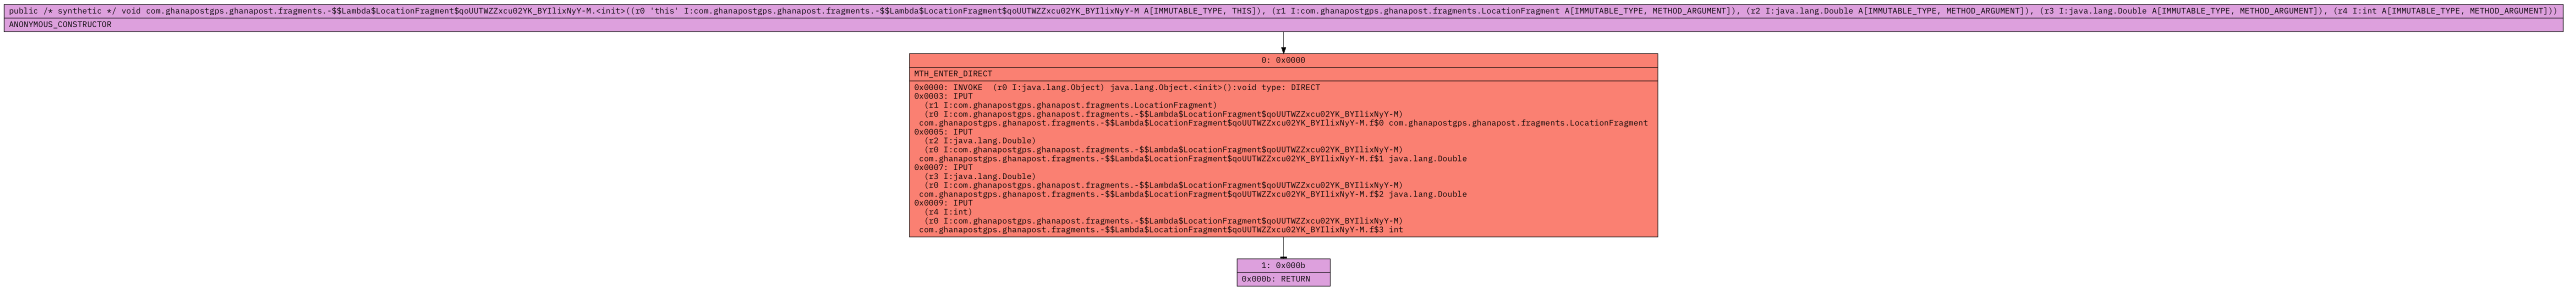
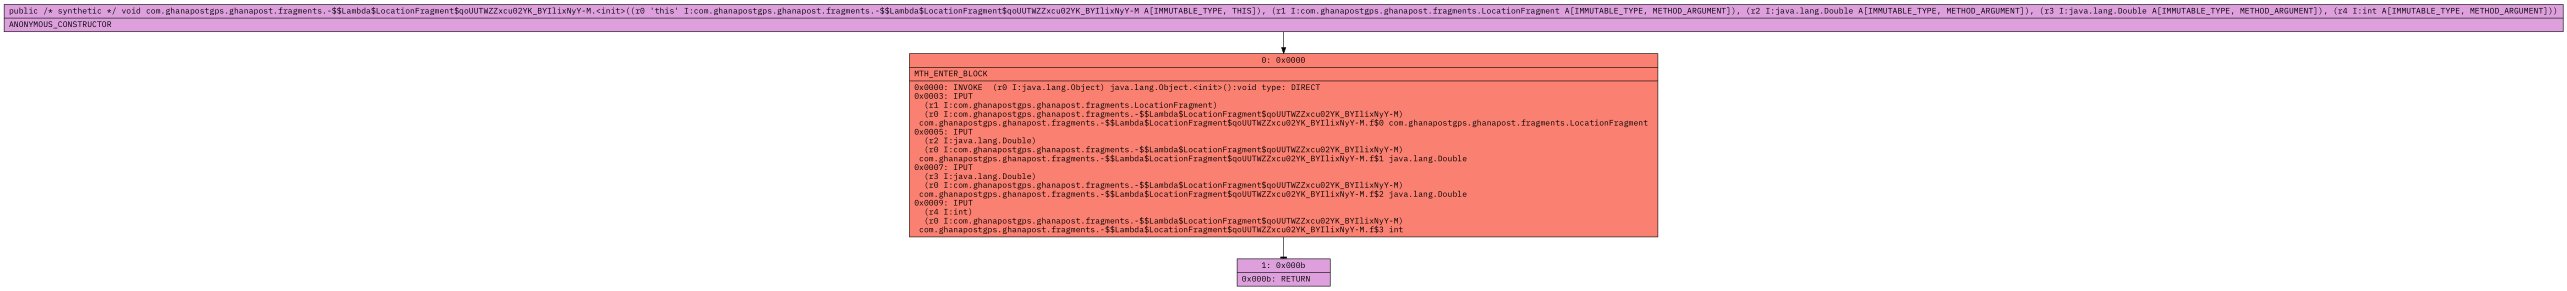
node "0: 0x0000": text "MTH_ENTER_DIRECT" -> "MTH_ENTER_BLOCK"
